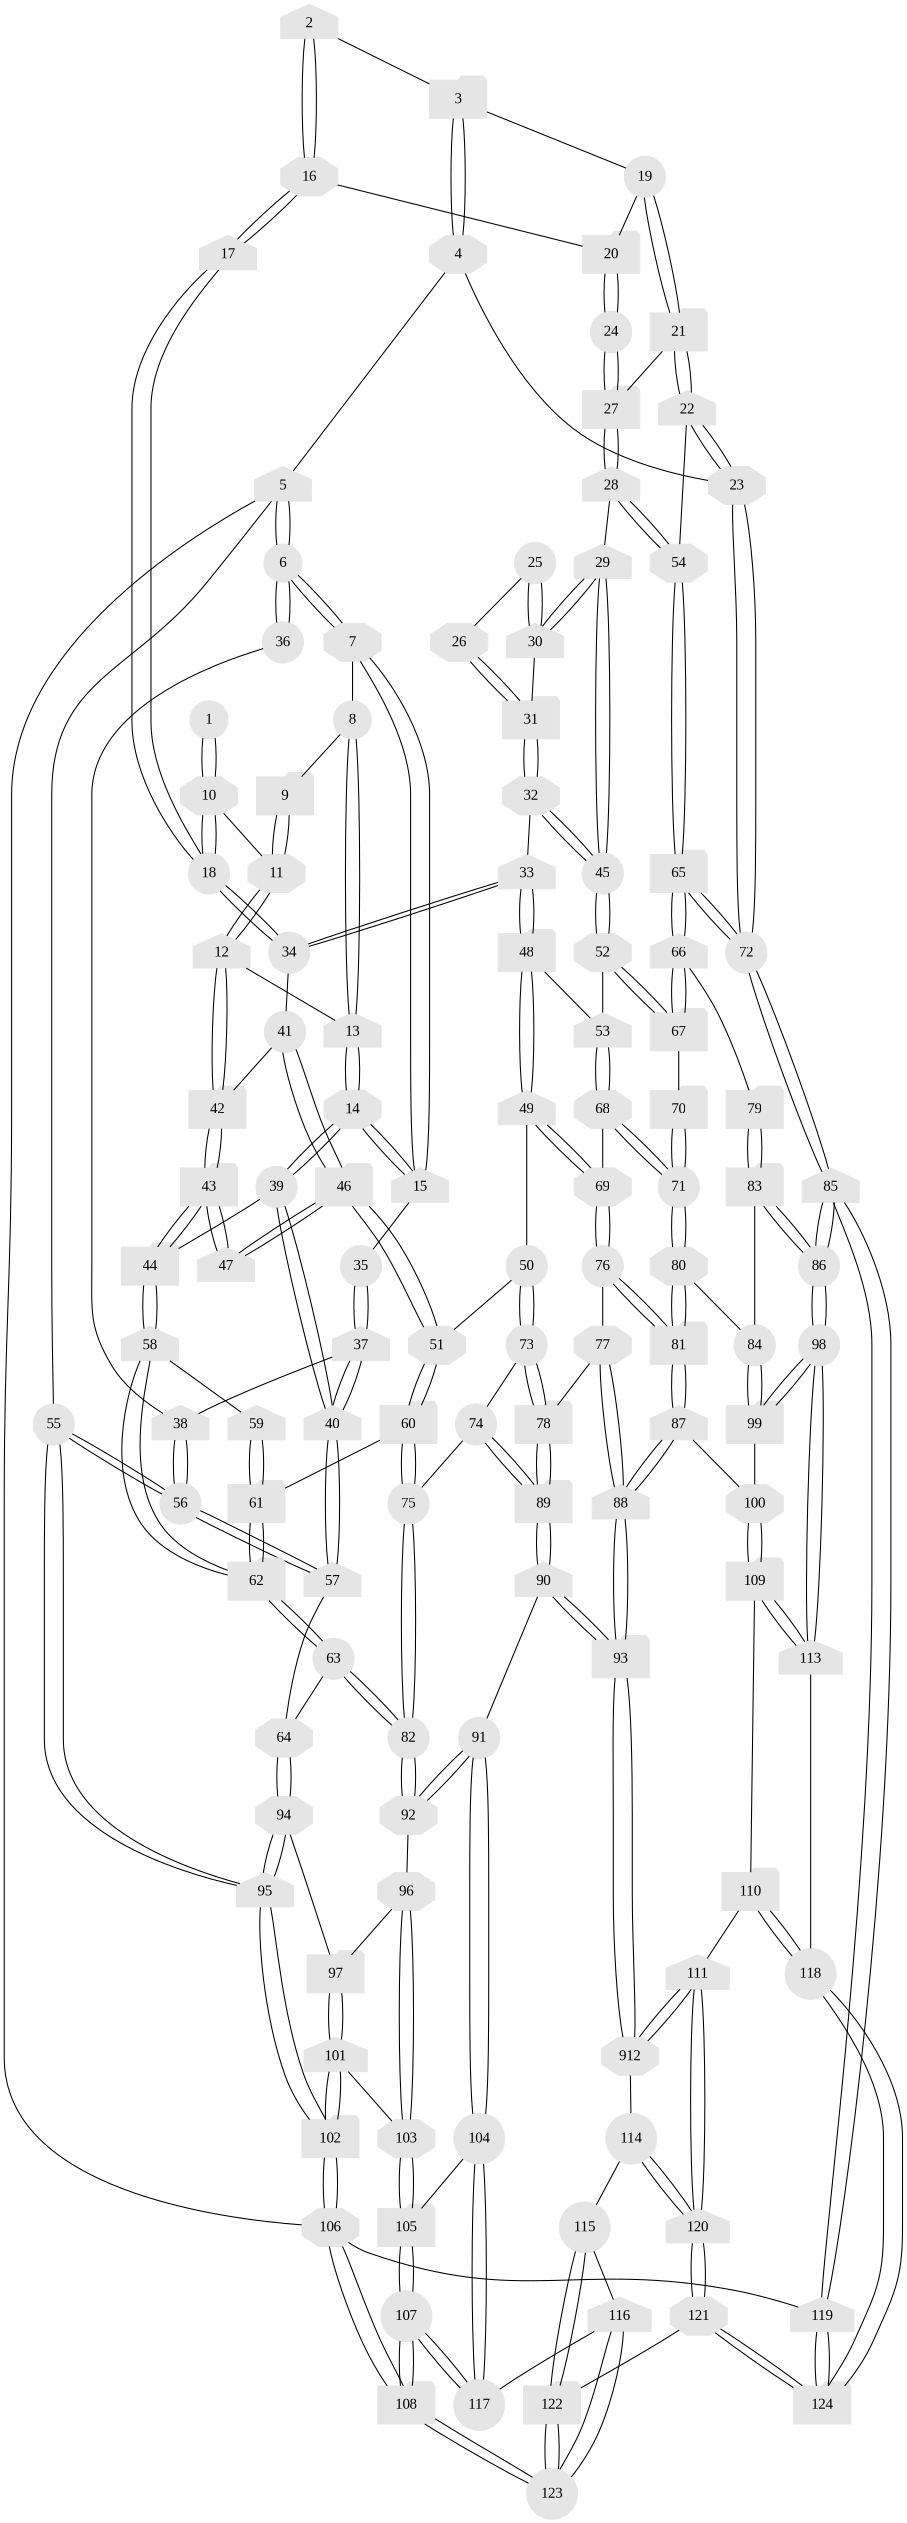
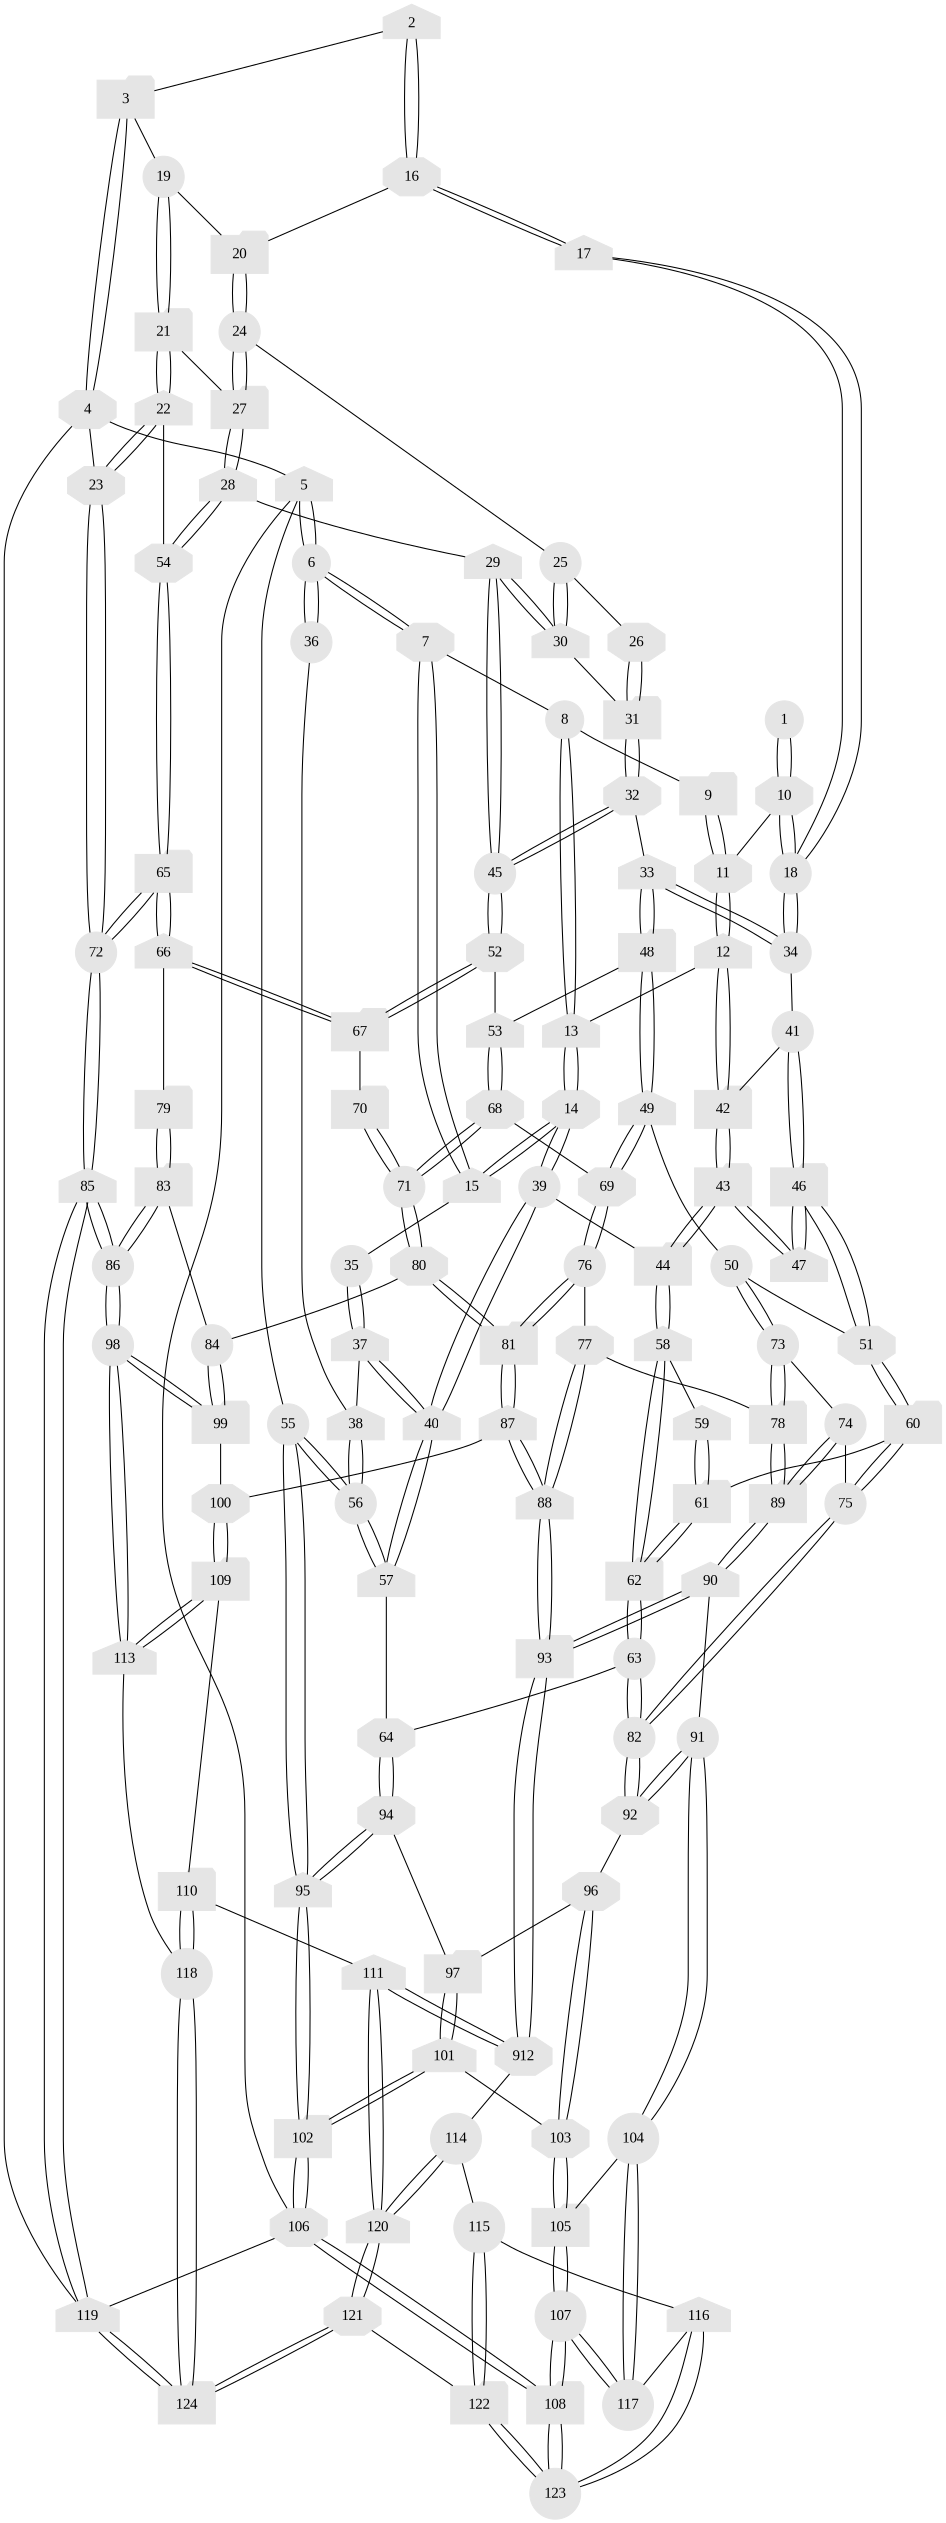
edge "24" -- "25": added
edge "4" -- "119": added
